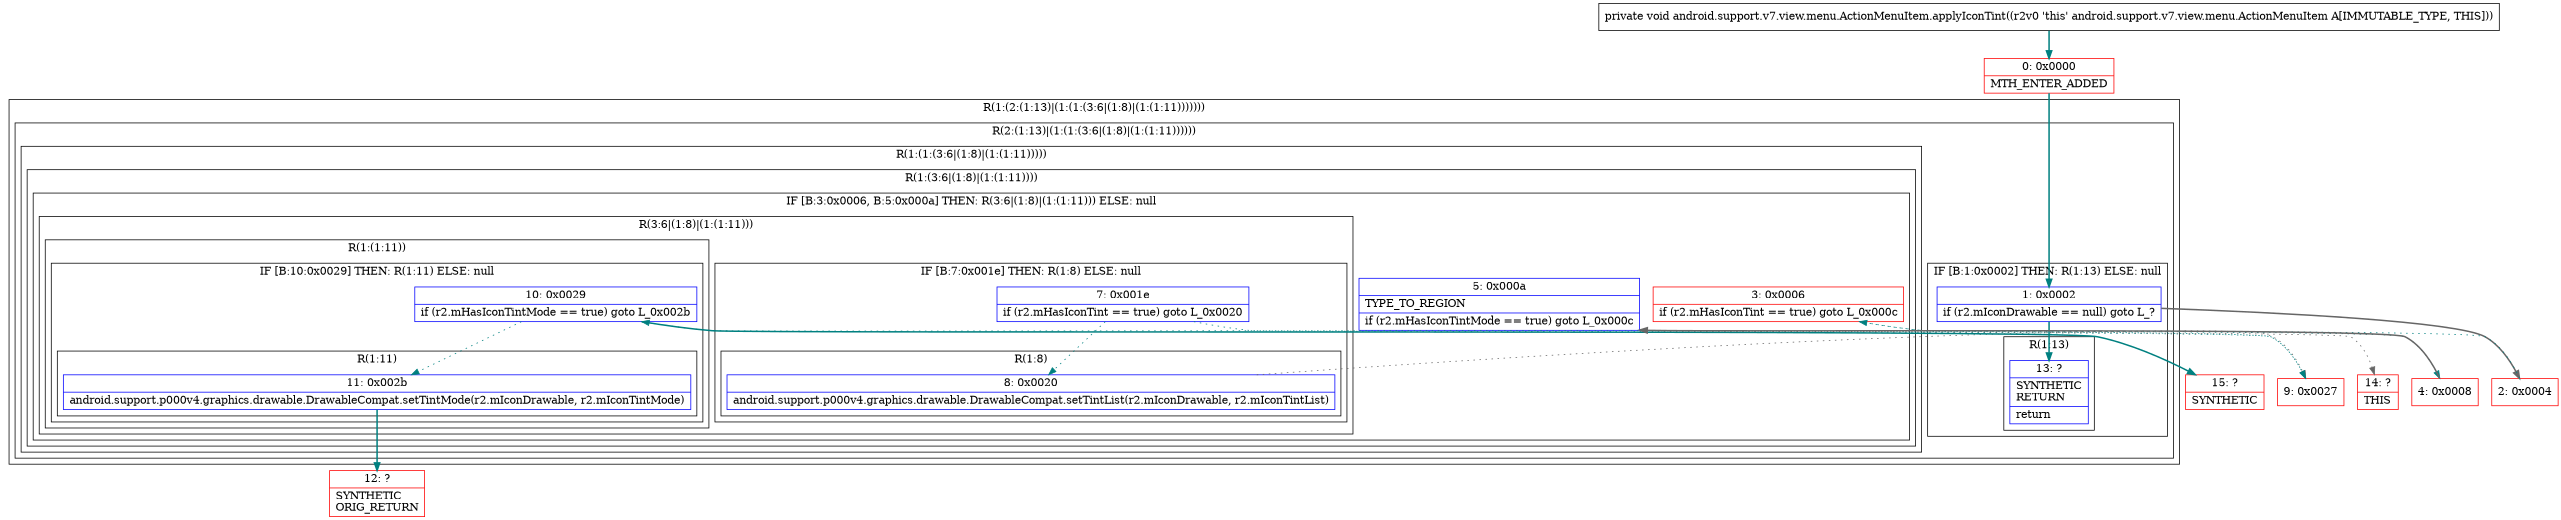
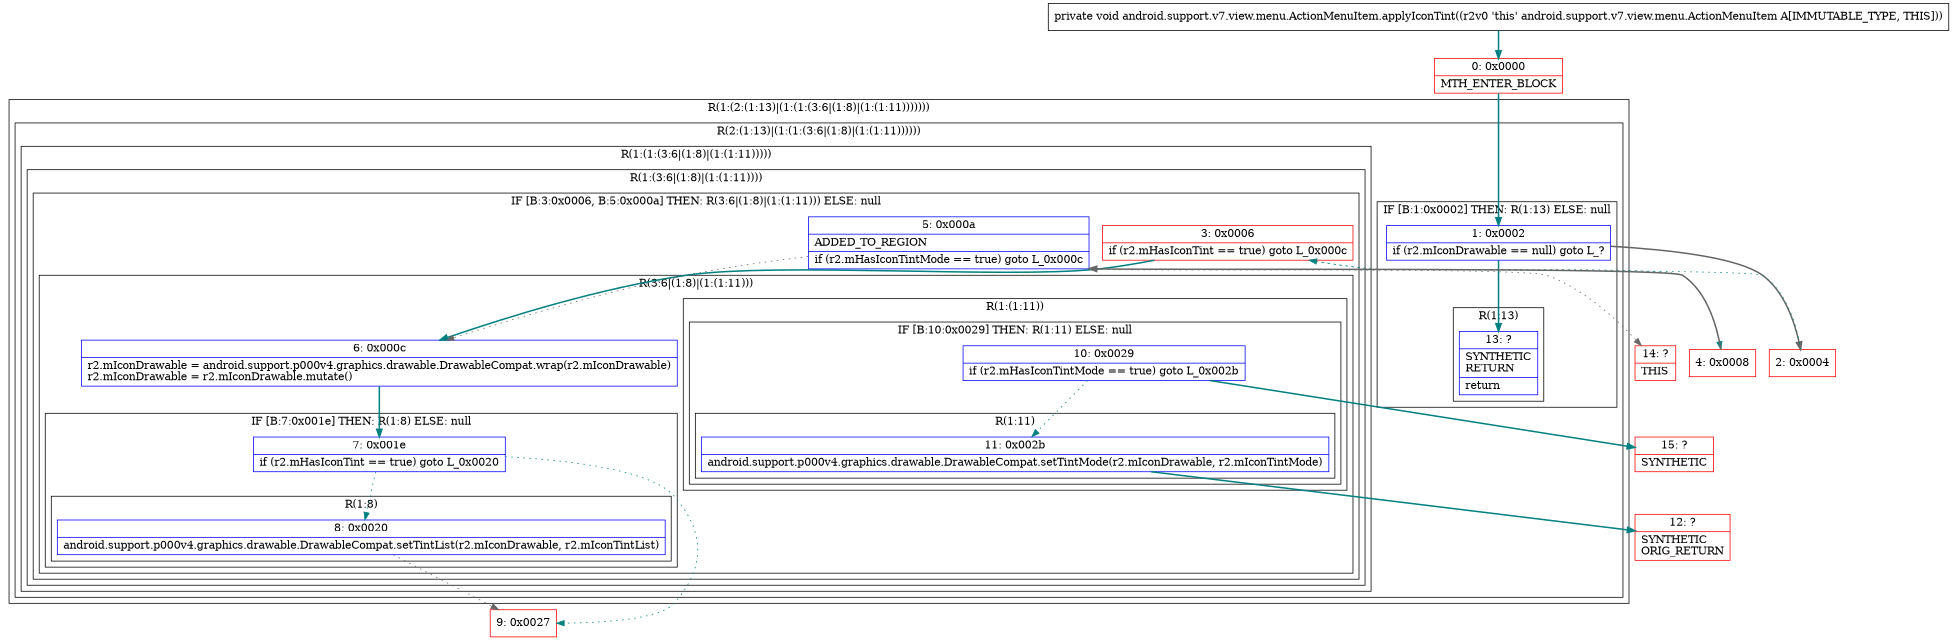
node "0: 0x0000": text "MTH_ENTER_ADDED" -> "MTH_ENTER_BLOCK"
node "5: 0x000a": text "TYPE_TO_REGION" -> "ADDED_TO_REGION"
edge "9: 0x0027" -> "10: 0x0029": removed
node "6: 0x000c": added
